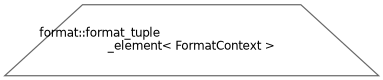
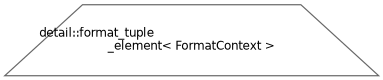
node "format::format_tuple _element< FormatContext >": label "format::format_tuple _element< FormatContext >" -> "detail::format_tuple _element< FormatContext >"
